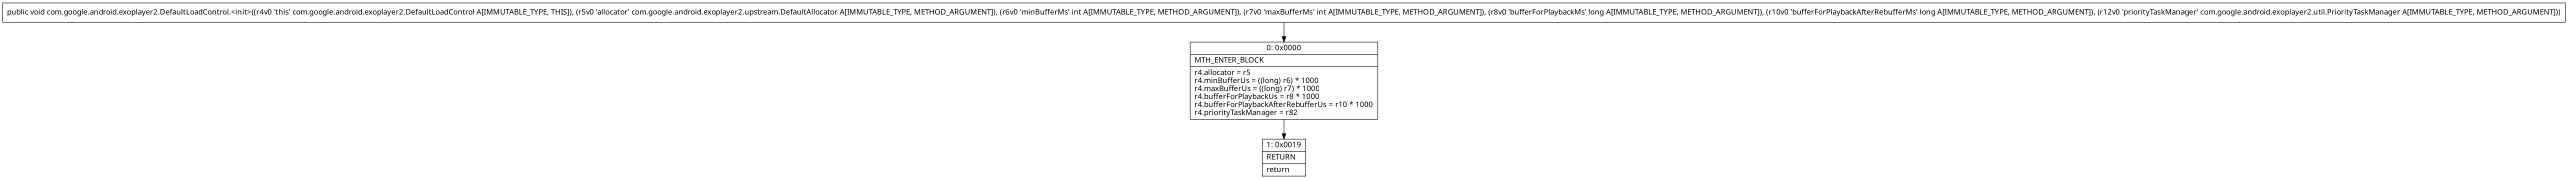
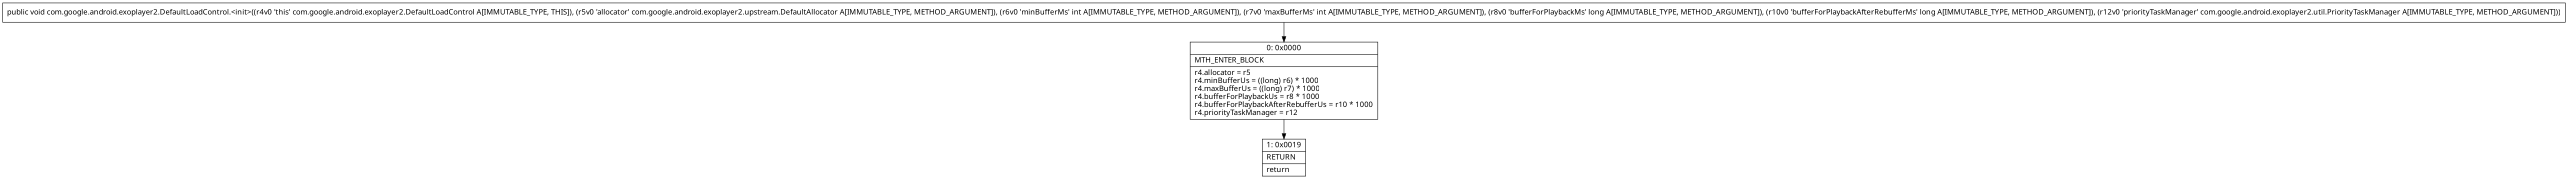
node "0: 0x0000": text "r4.priorityTaskManager = r82" -> "r4.priorityTaskManager = r12"
